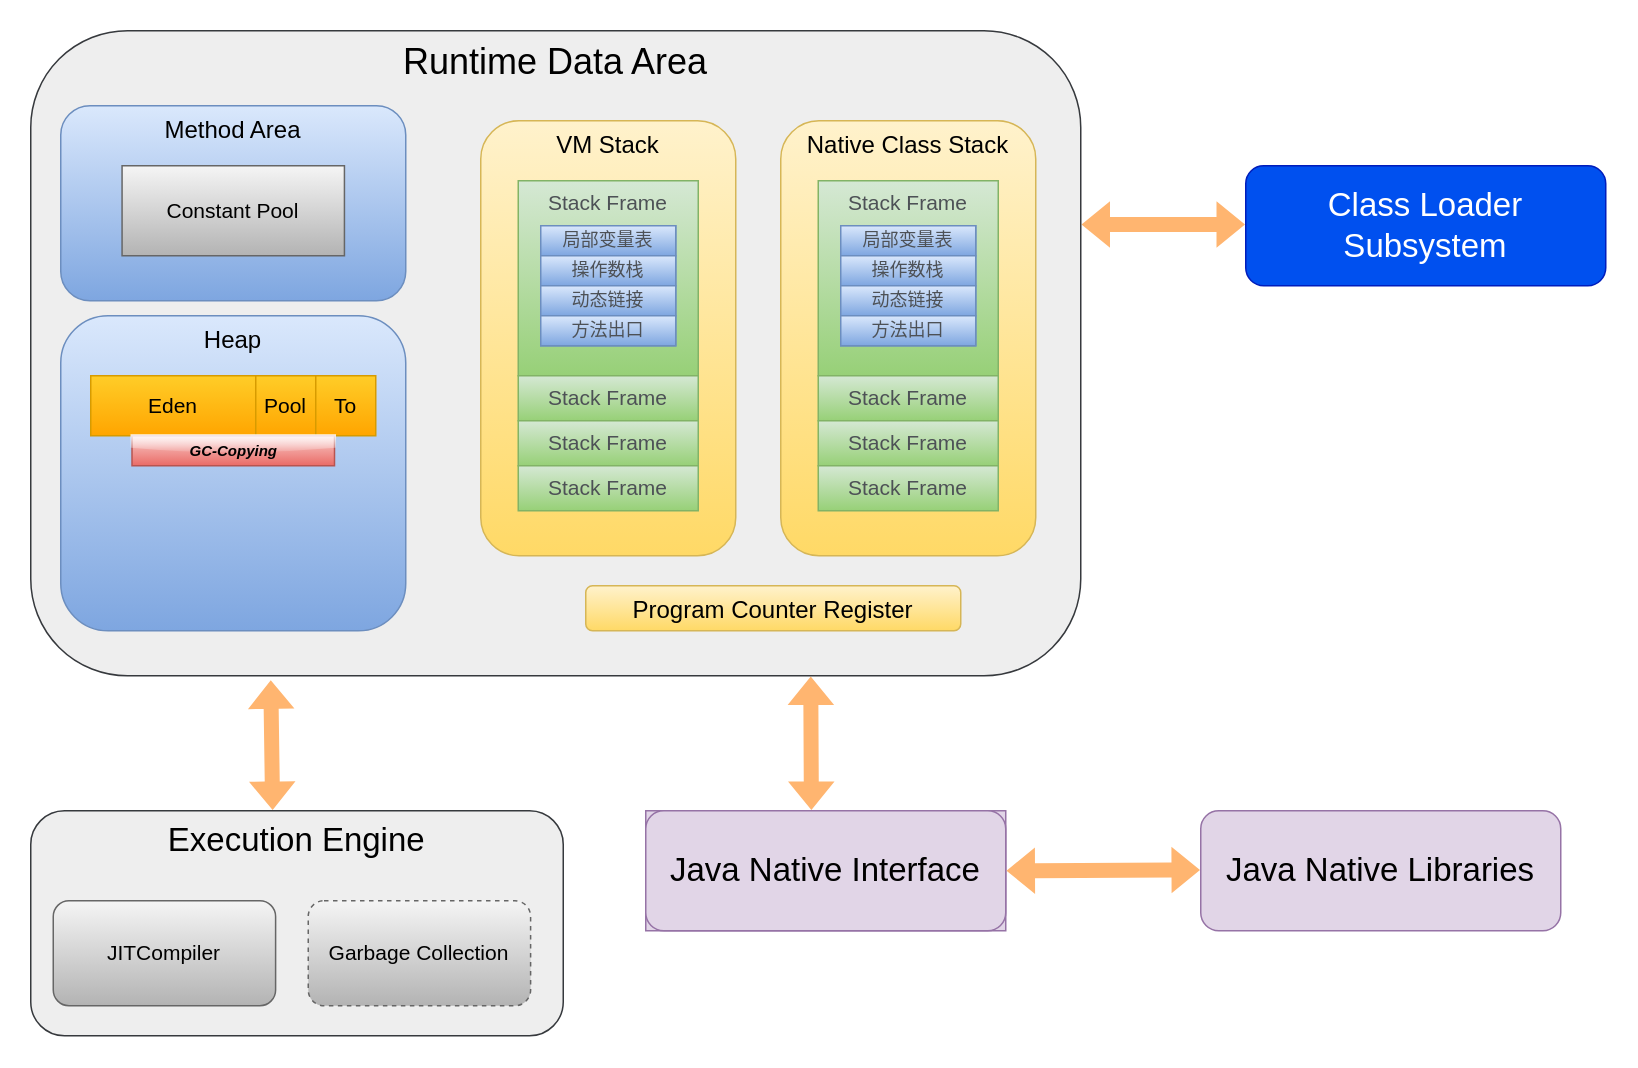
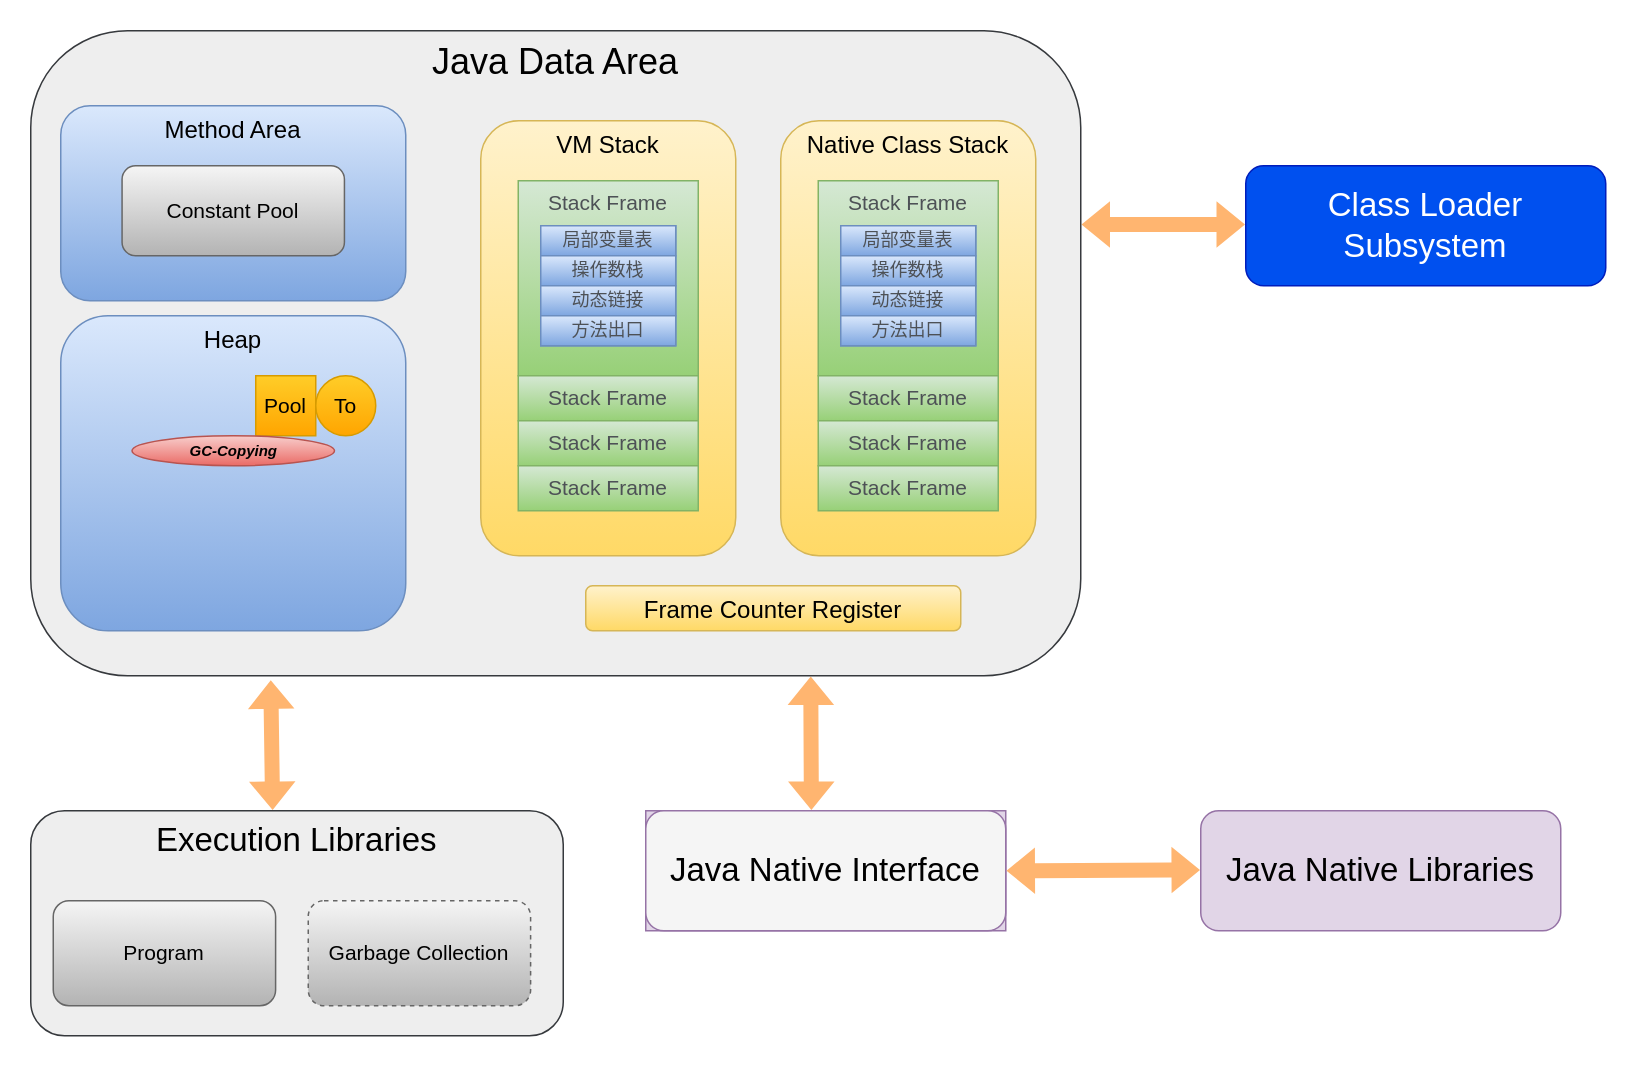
node "Runtime Data Area": label "Runtime Data Area" -> "Java Data Area"
node "Constant Pool": shape rectangle -> rounded rectangle
node "Eden": removed
node "To": shape rectangle -> ellipse
node "GC-Copying": shape rectangle -> ellipse
node "Program Counter Register": label "Program Counter Register" -> "Frame Counter Register"
node "Execution Engine": label "Execution Engine" -> "Execution Libraries"
node "Java Native Interface": fillcolor #e1d5e7 -> #f5f5f5
node "JITCompiler": label "JITCompiler" -> "Program"
